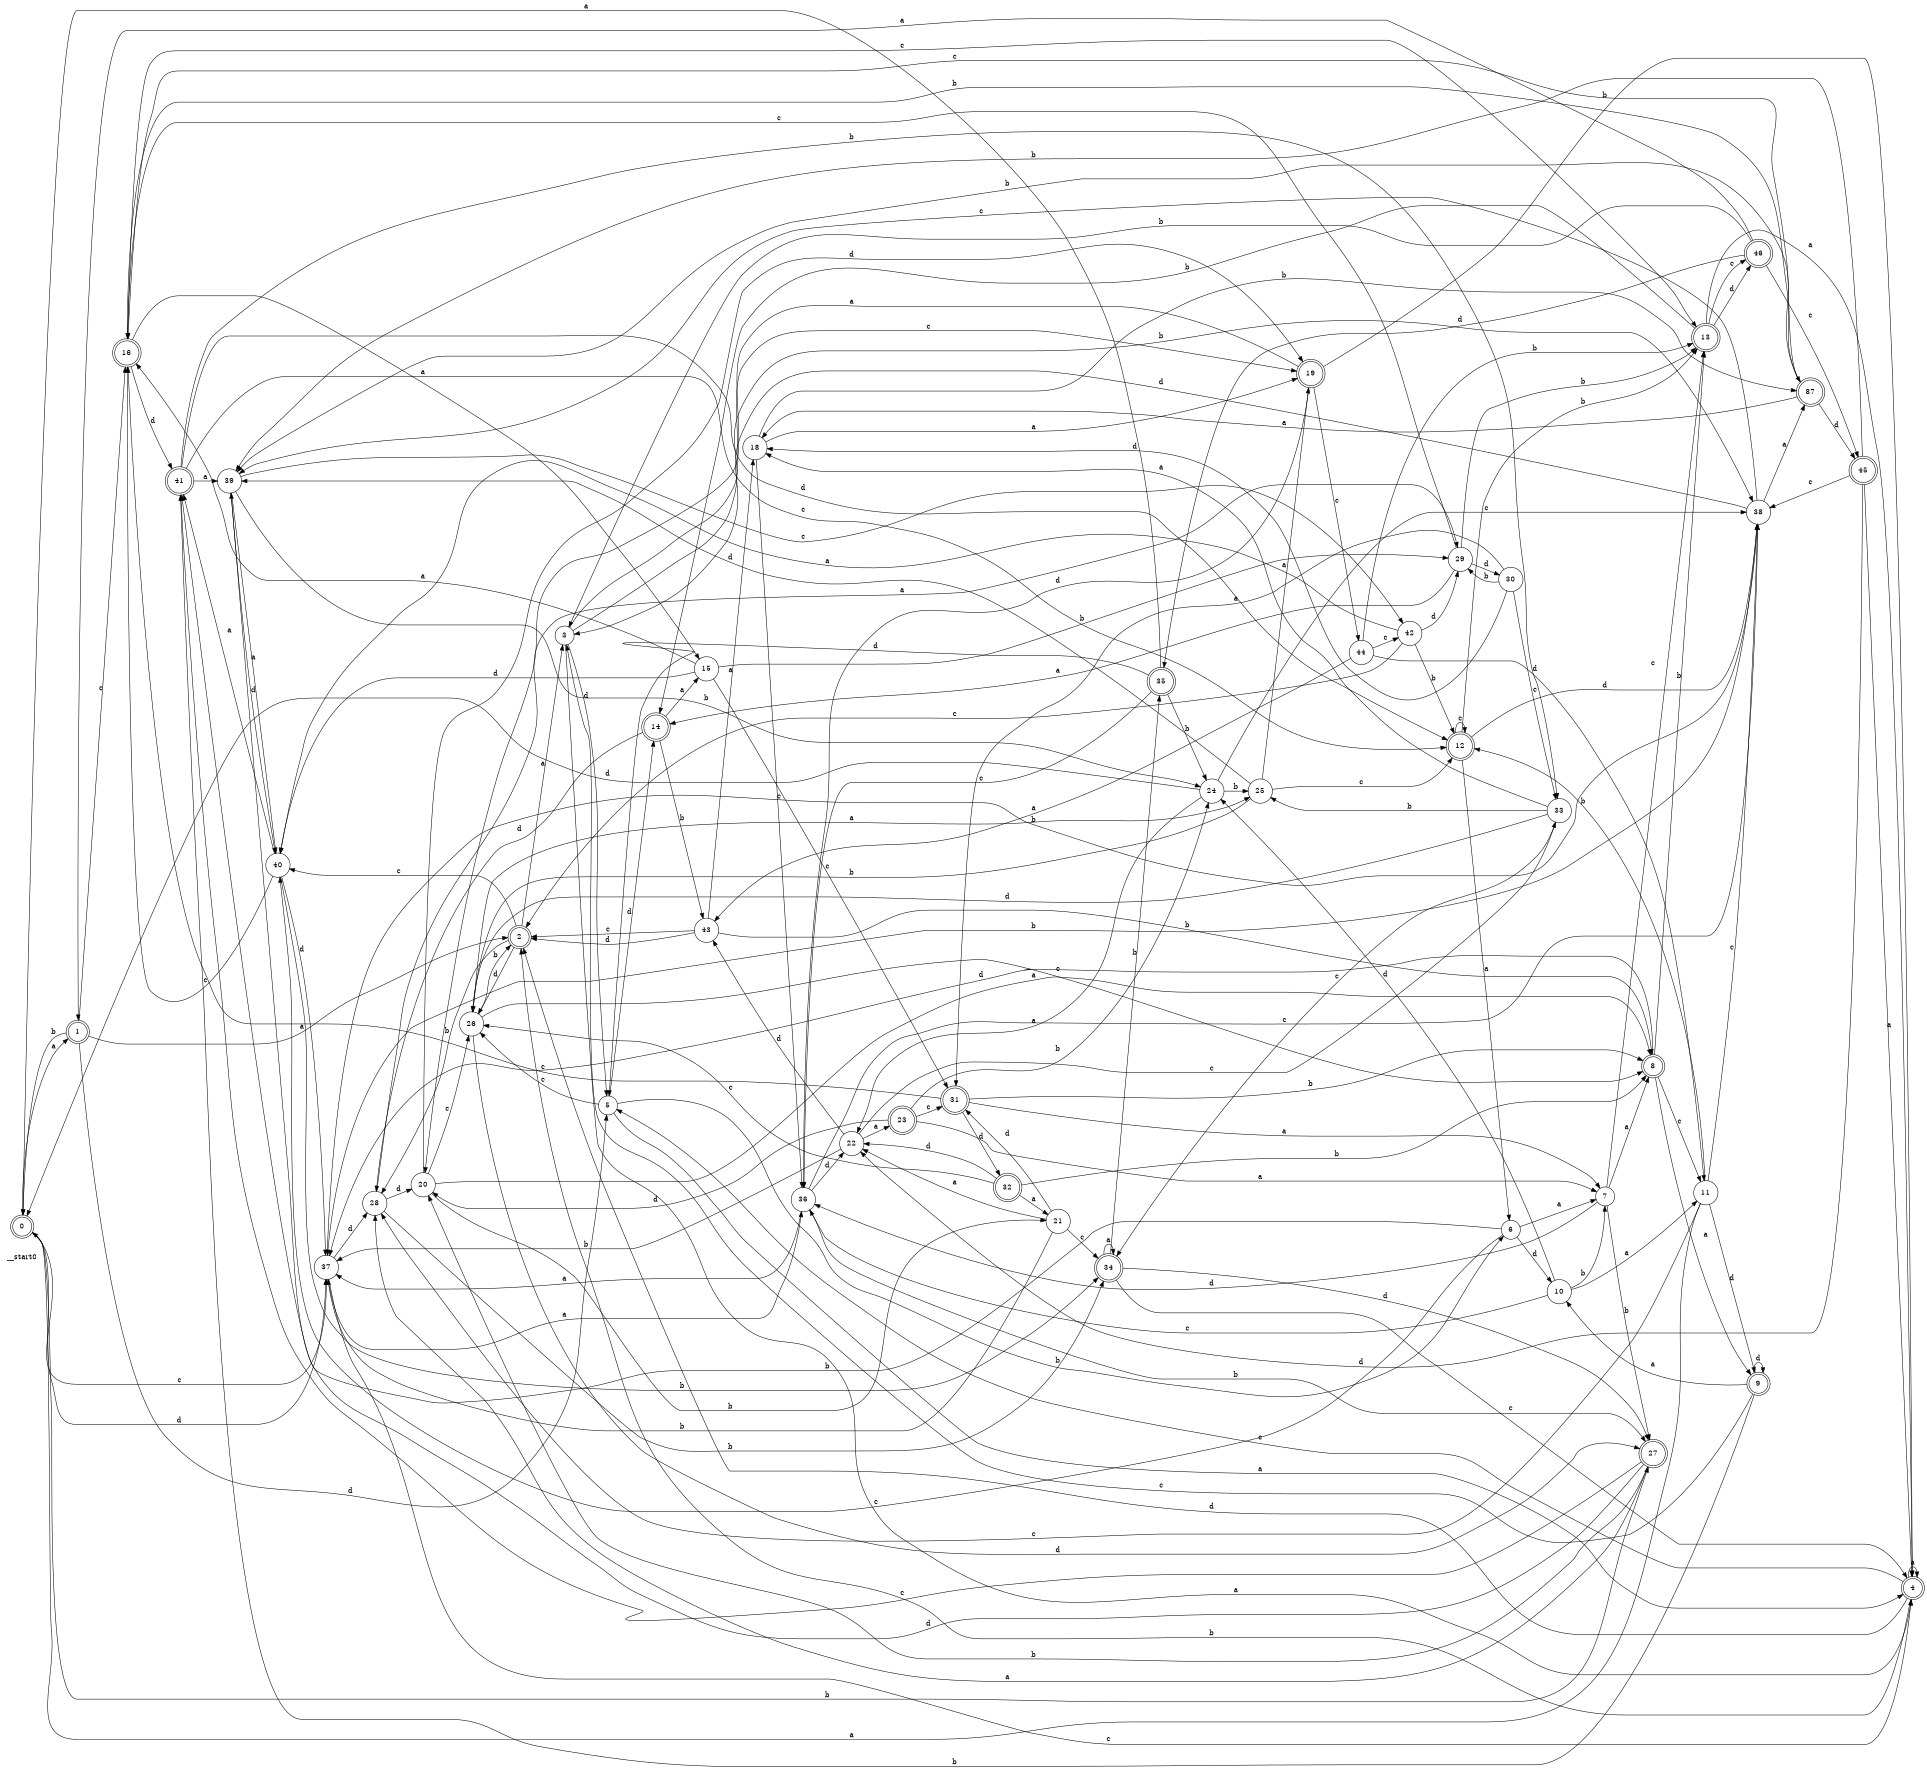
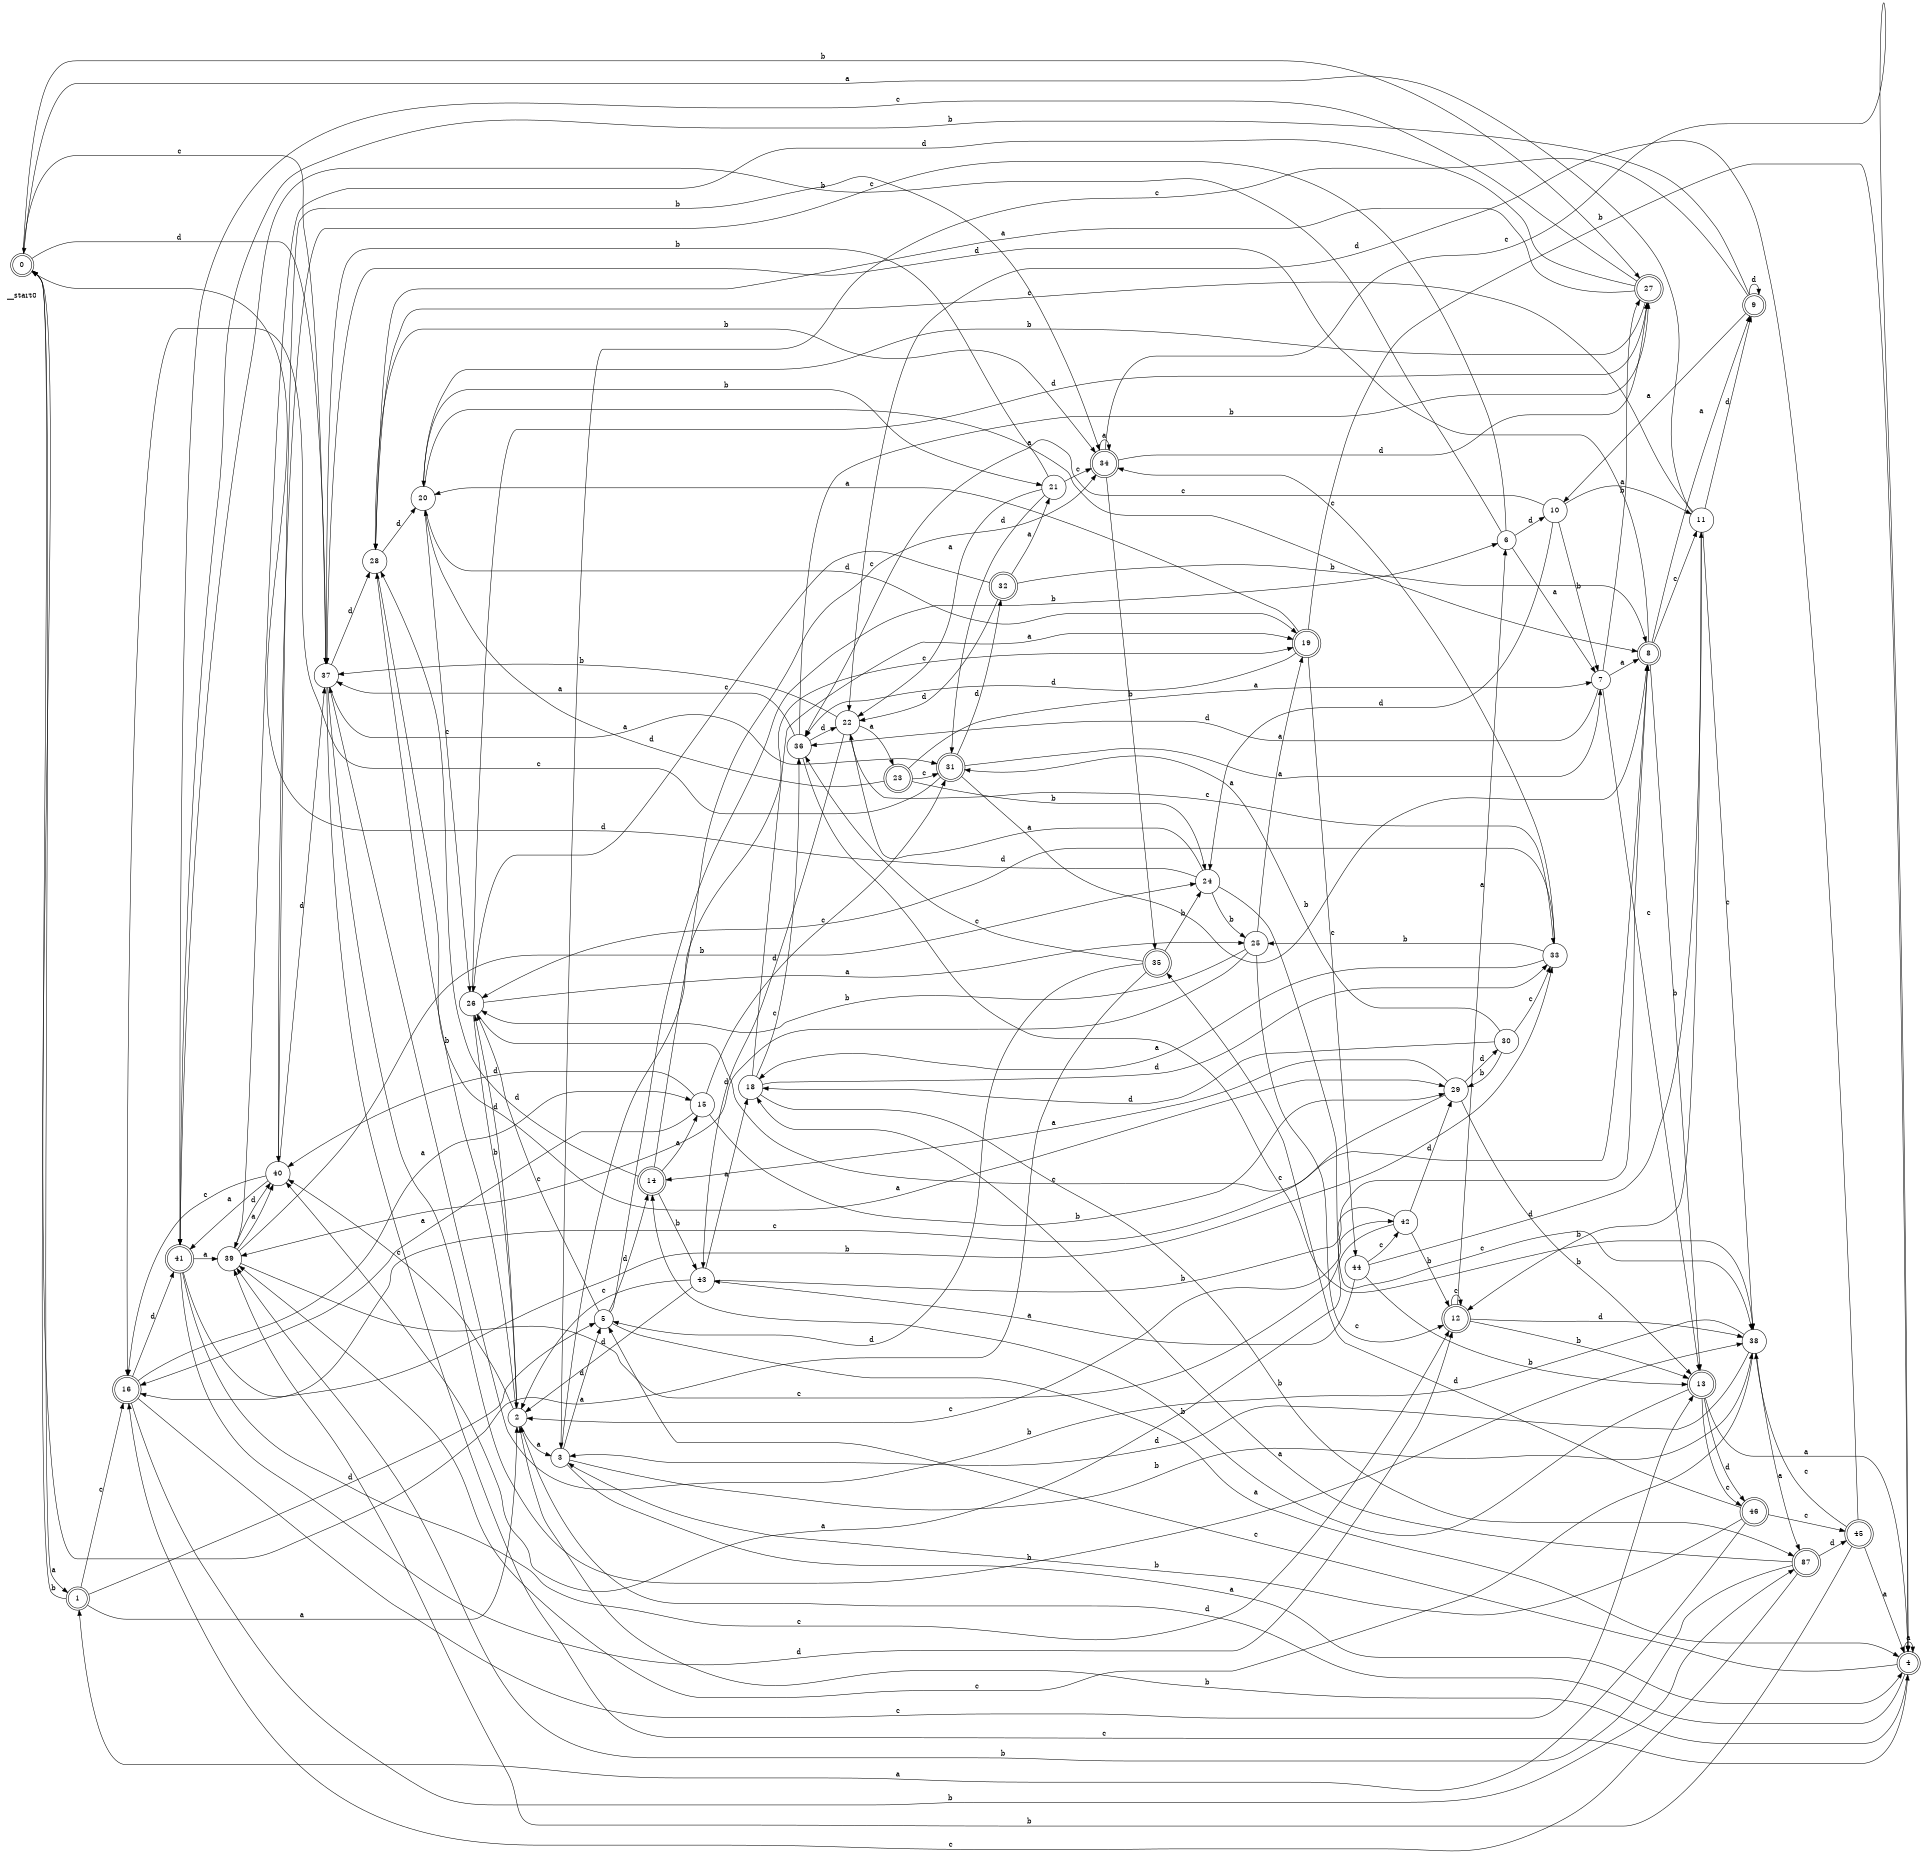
edge "14" -> "34": added, label "c"
node "2": shape doublecircle -> circle
edge "18" -> "33": added, label "d"
edge "37" -> "36": now "37" -> "31"
